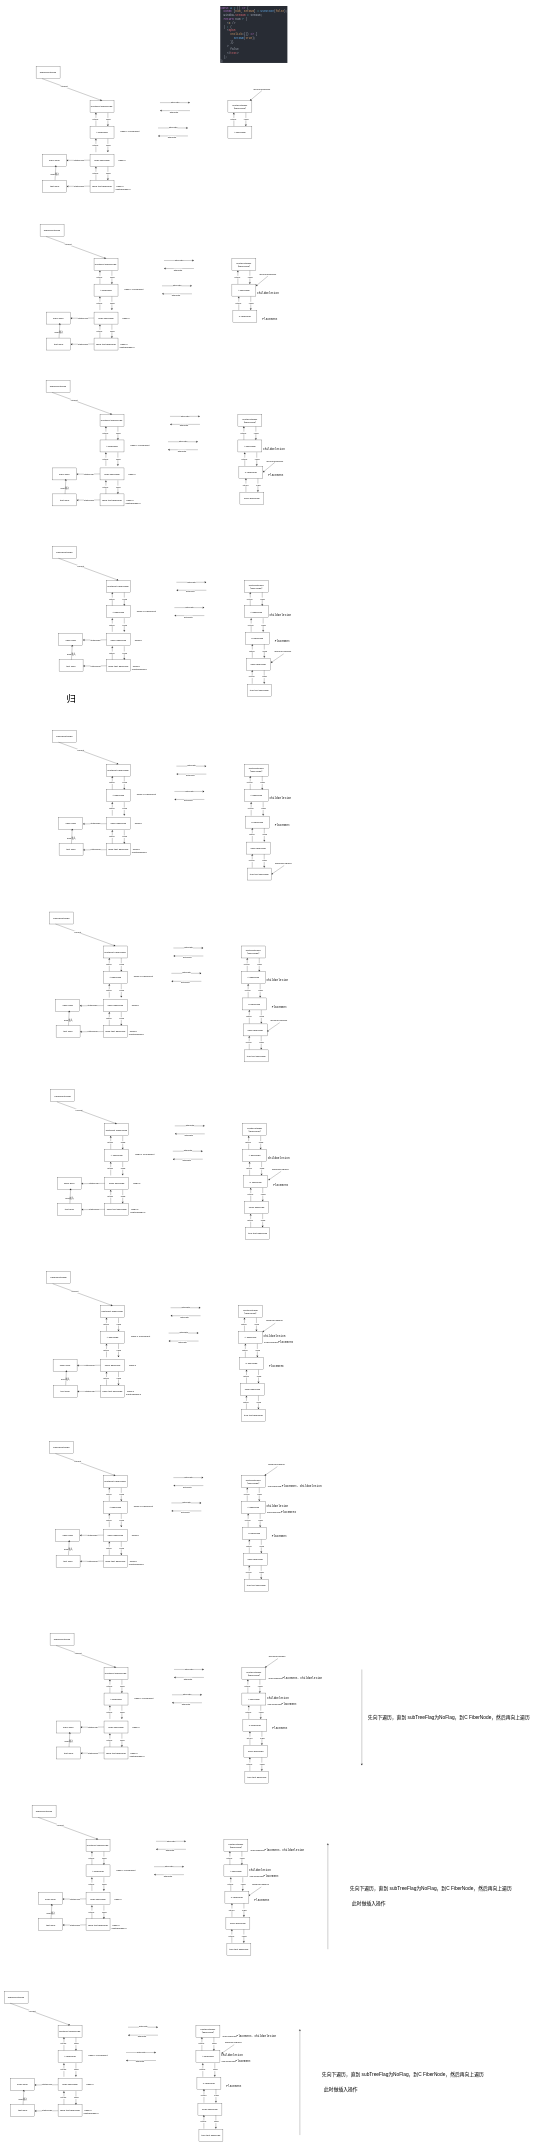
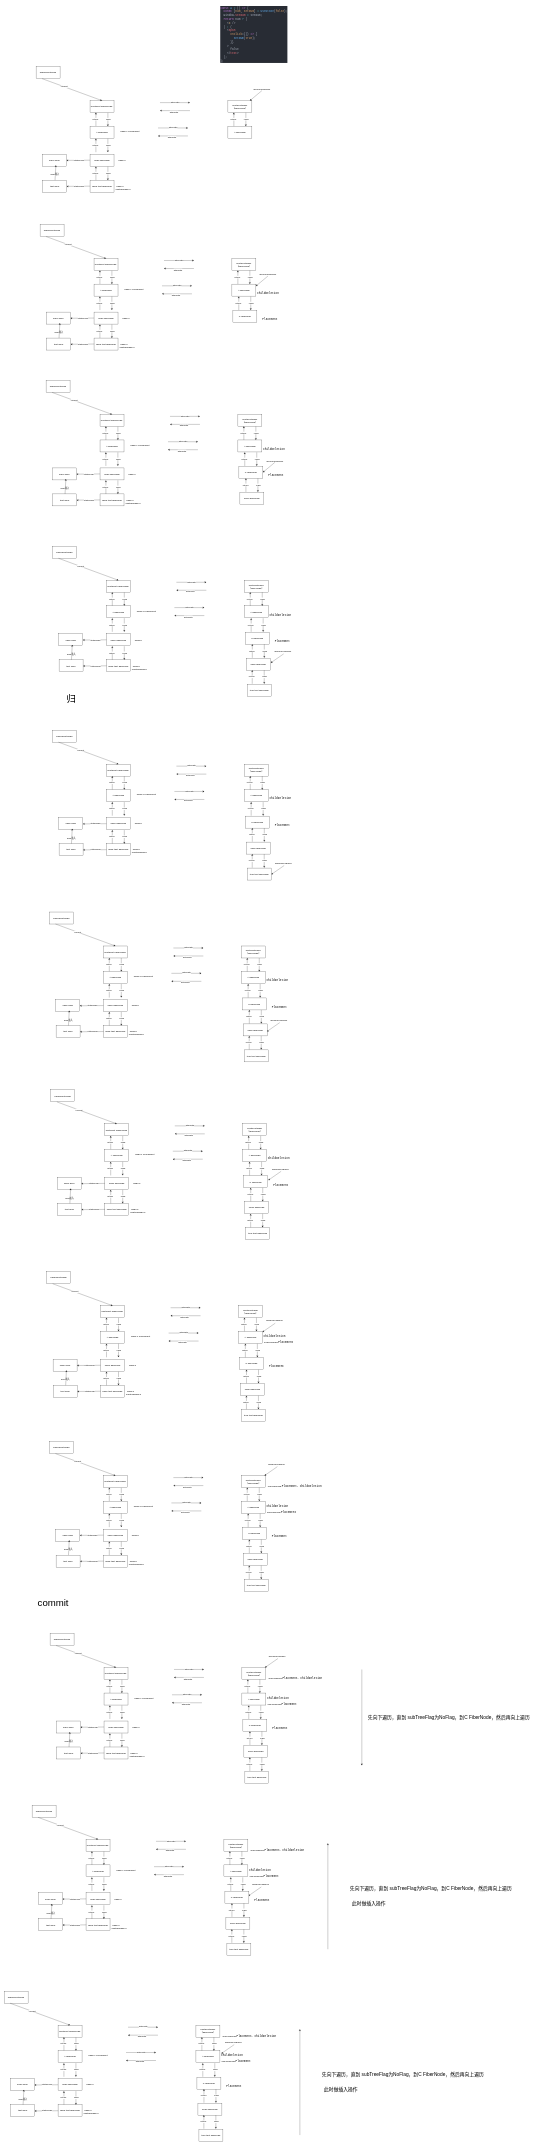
node "commit": added
